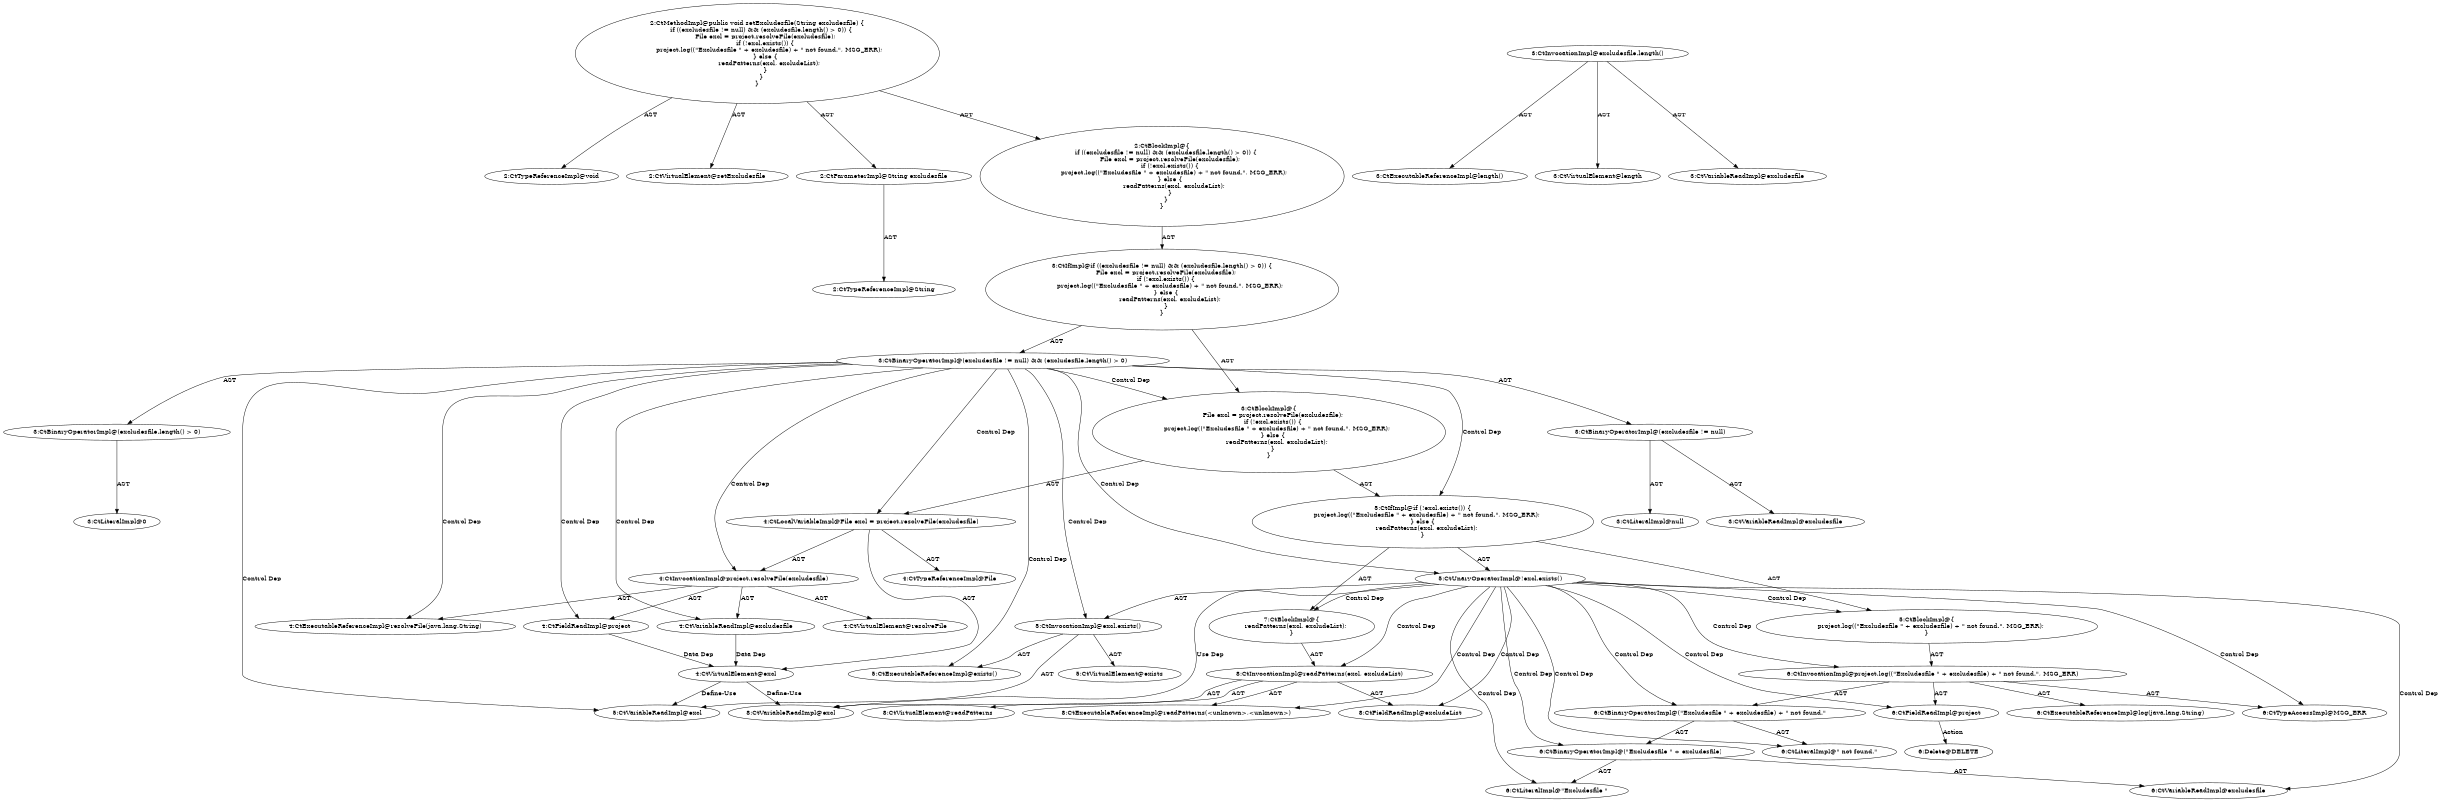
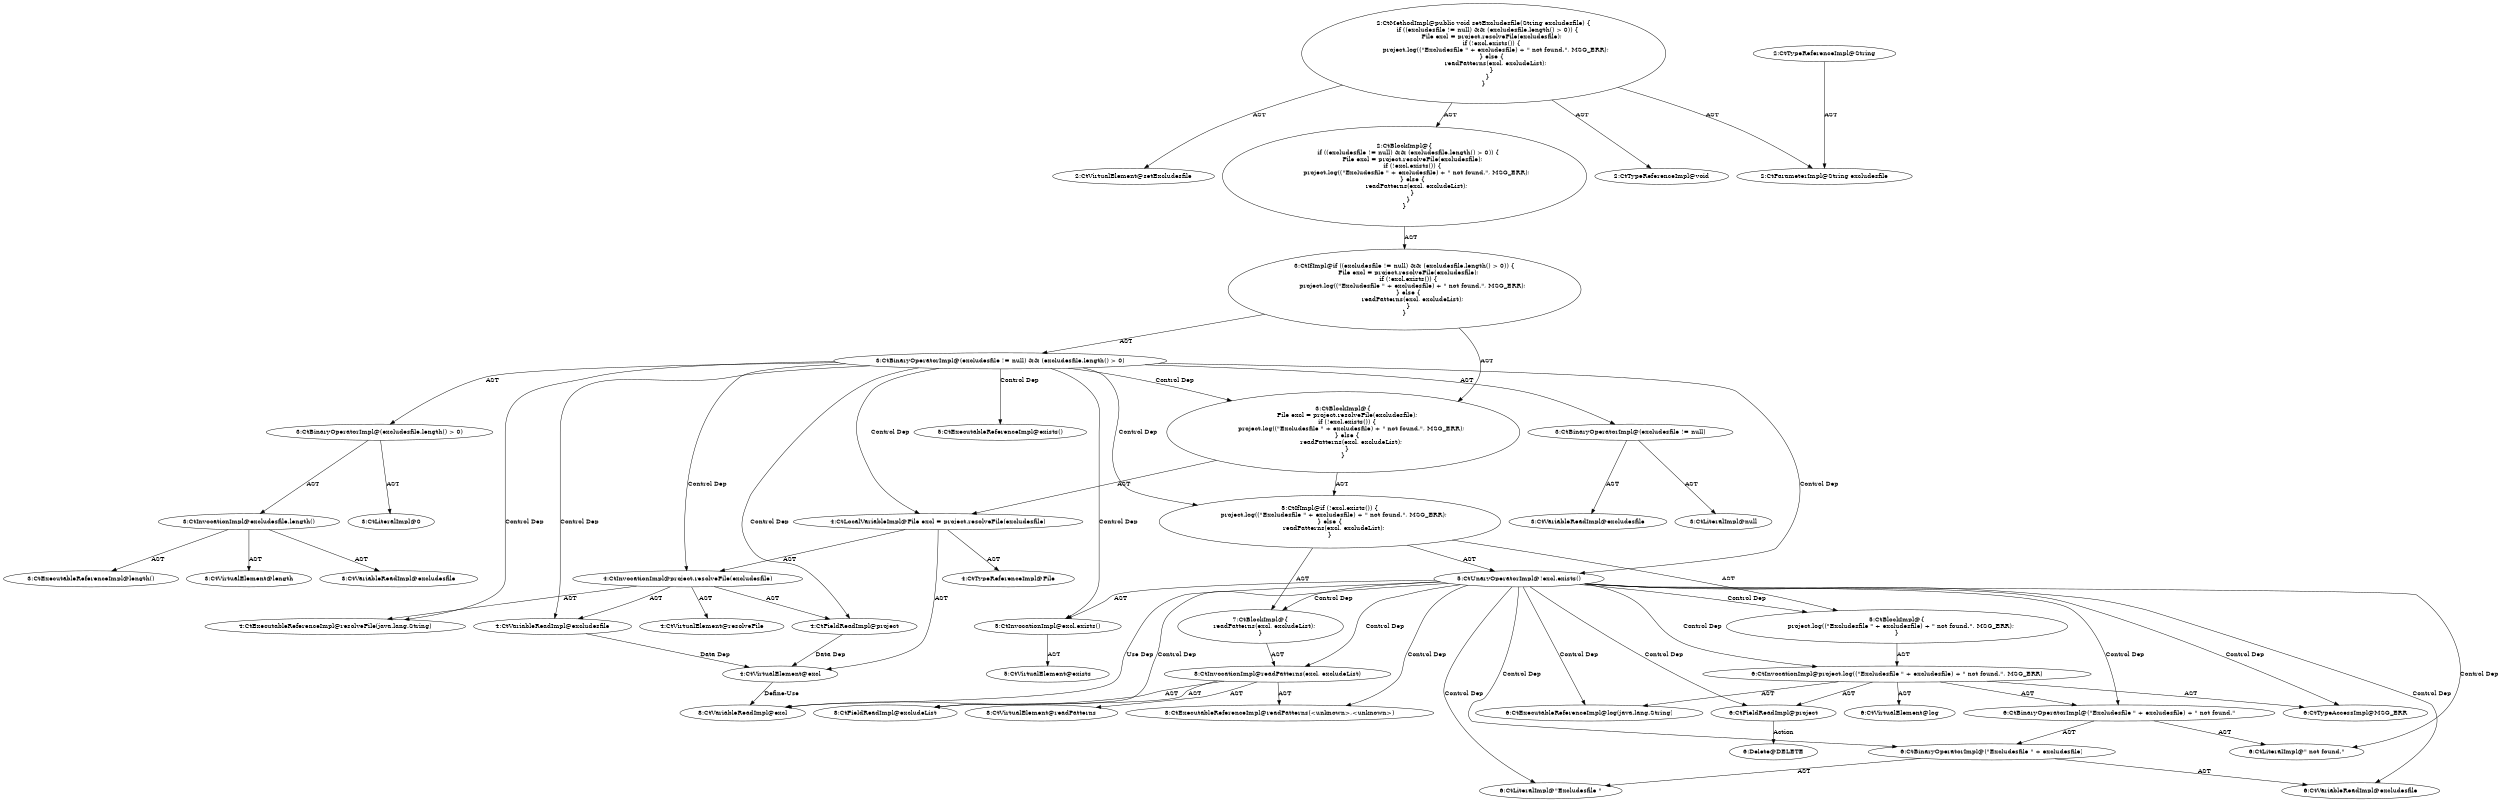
edge "2:CtParameterImpl@String excludesfile" -> "2:CtTypeReferenceImpl@String": reversed
edge "3:CtBinaryOperatorImpl@(excludesfile.length() > 0)" -> "3:CtInvocationImpl@excludesfile.length()": added, label "AST"
edge "5:CtUnaryOperatorImpl@!excl.exists()" -> "6:CtExecutableReferenceImpl@log(java.lang.String)": added, label "Control Dep"
edge "5:CtInvocationImpl@excl.exists()" -> "5:CtExecutableReferenceImpl@exists()": removed, label "AST"
node "5:CtVariableReadImpl@excl": removed
node "6:CtVirtualElement@log": added
